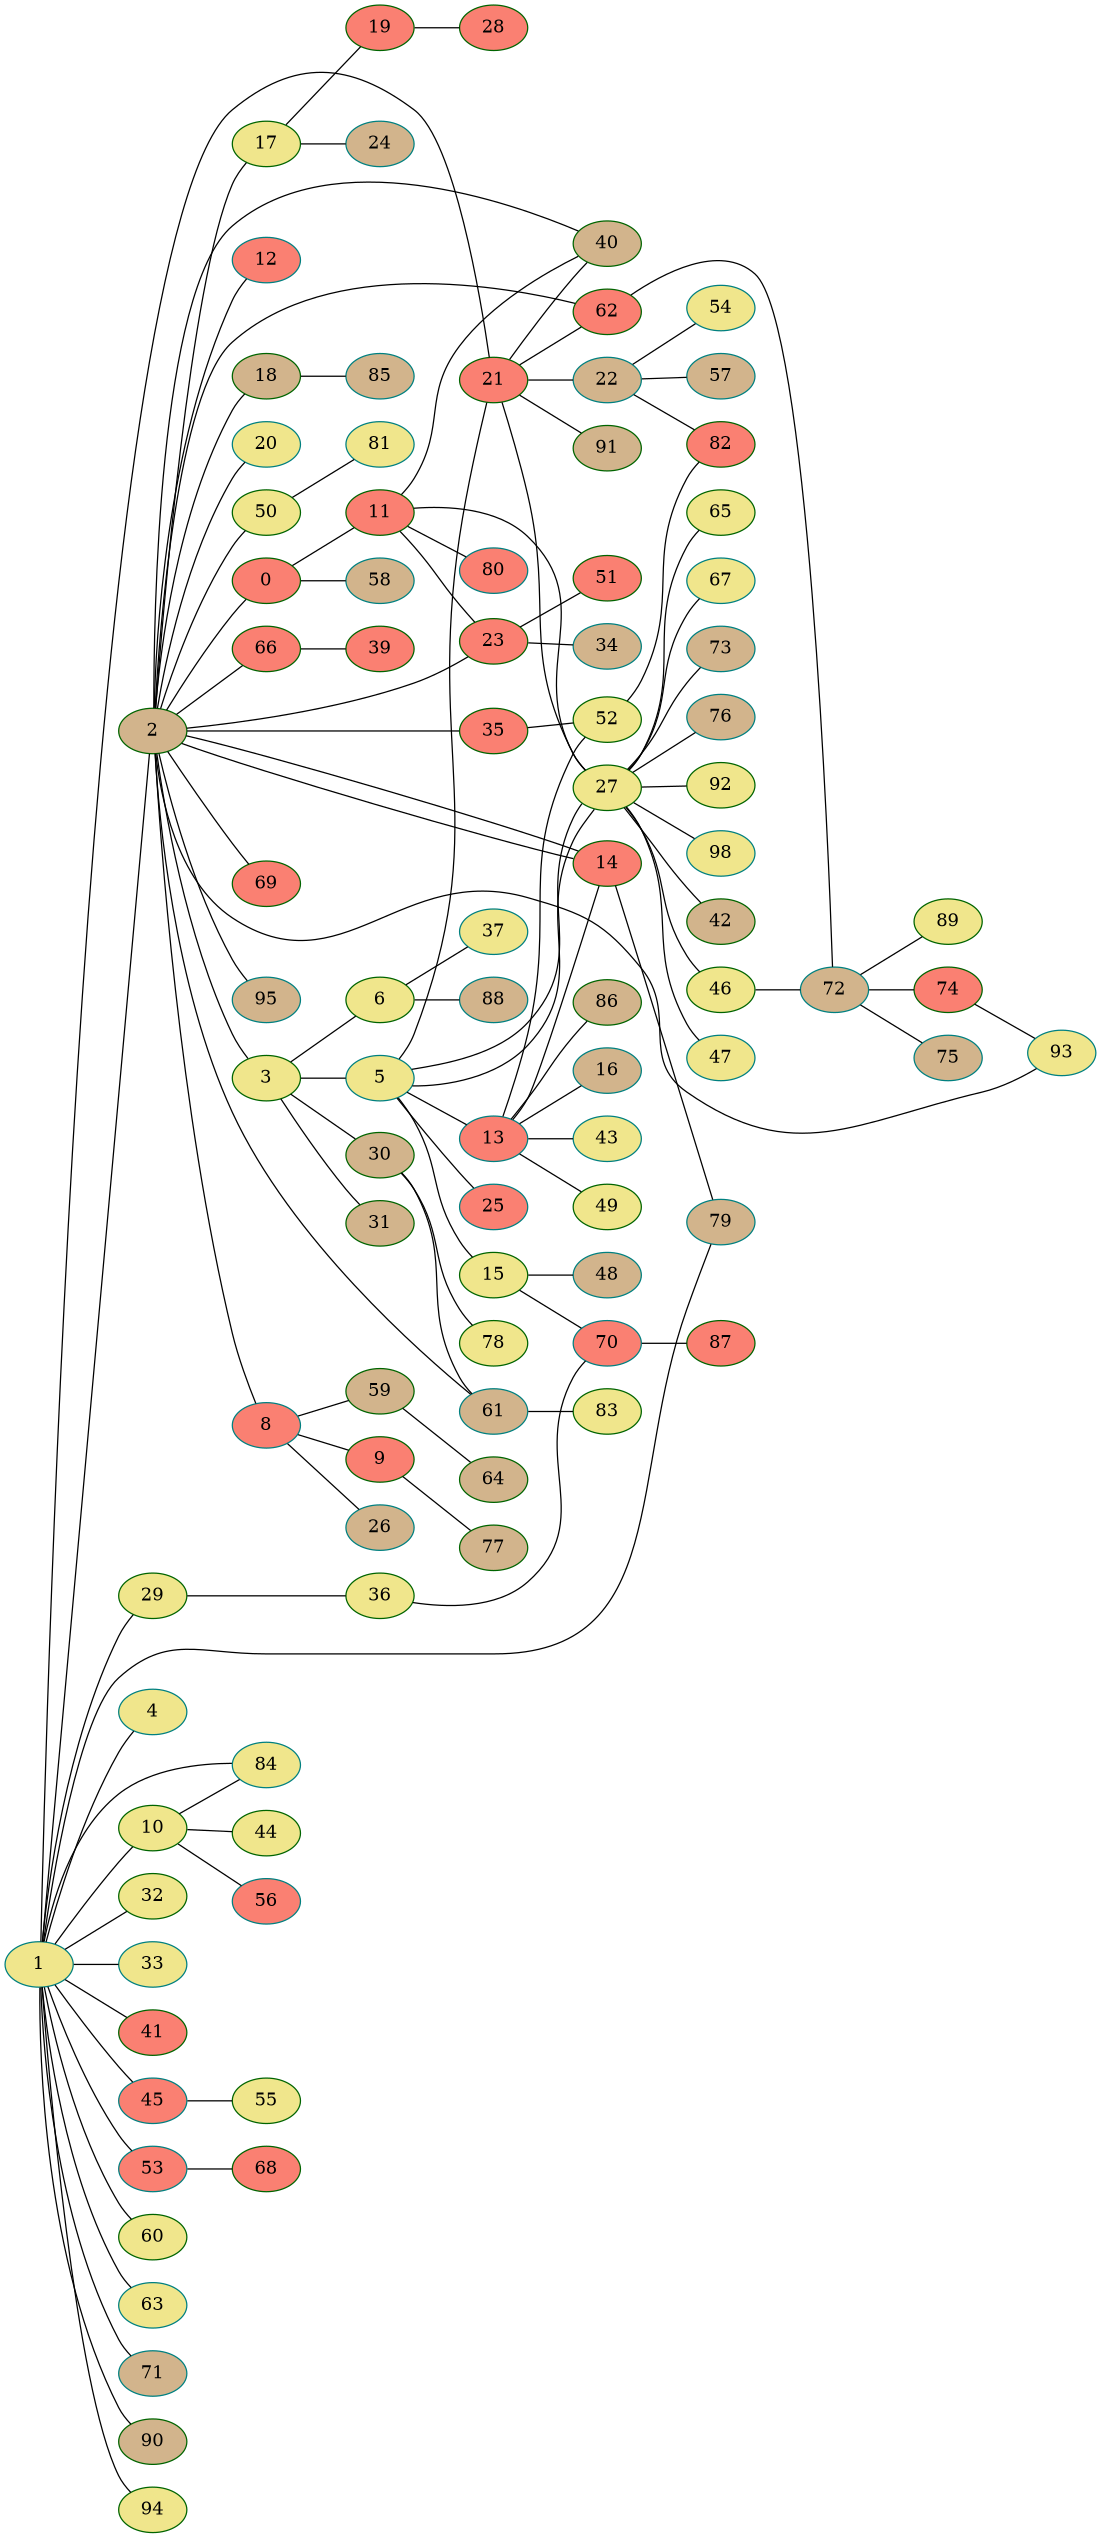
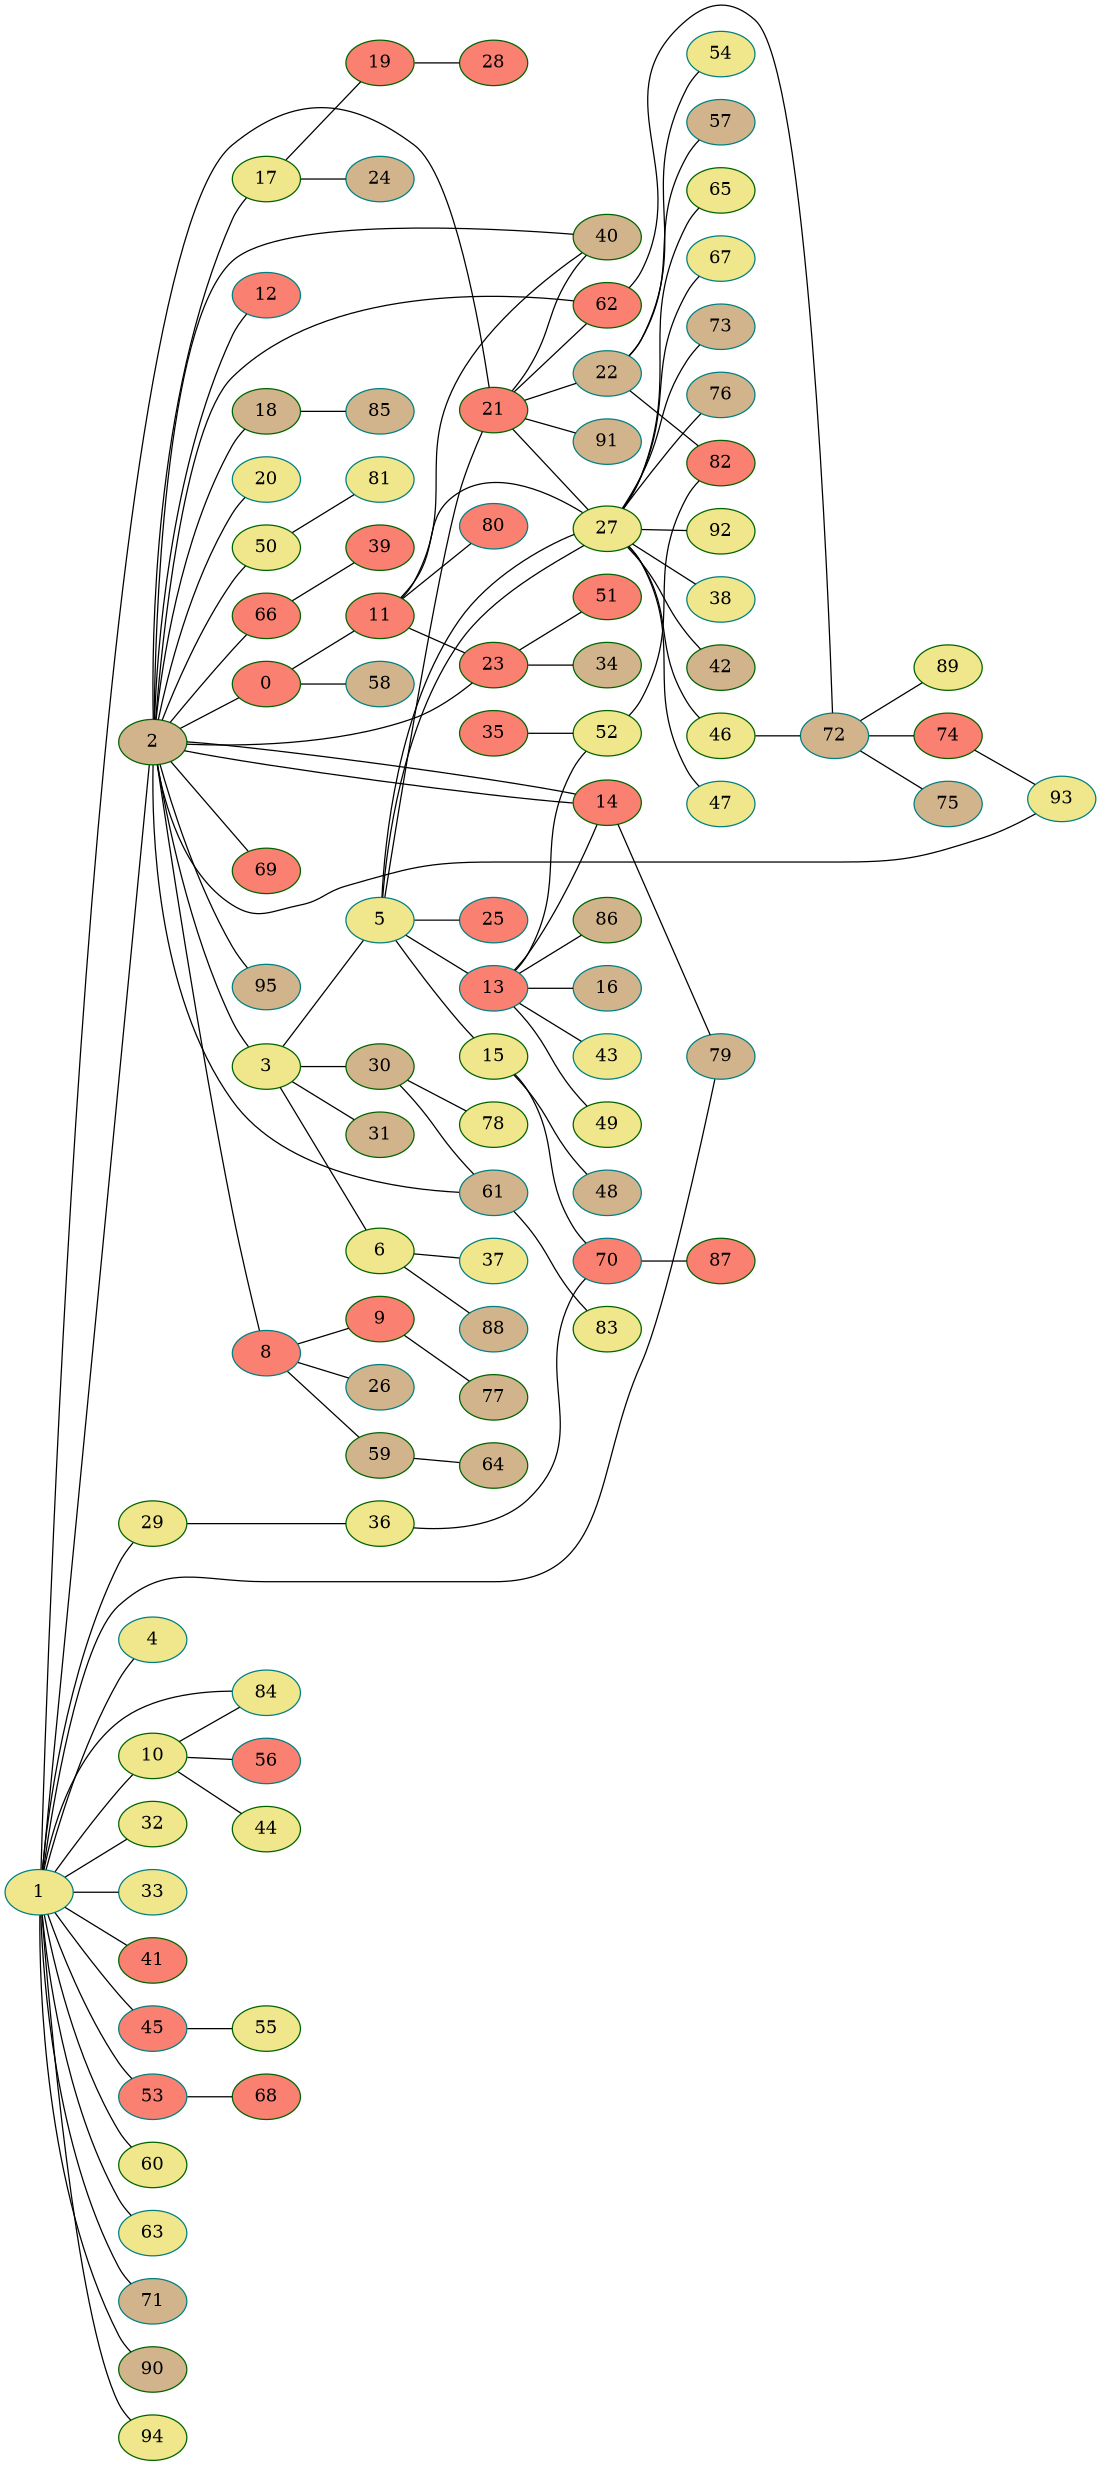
node "91": color darkgreen -> teal
node "34": color teal -> darkgreen
edge "2" -- "35": removed
node "98": label "98" -> "38"
